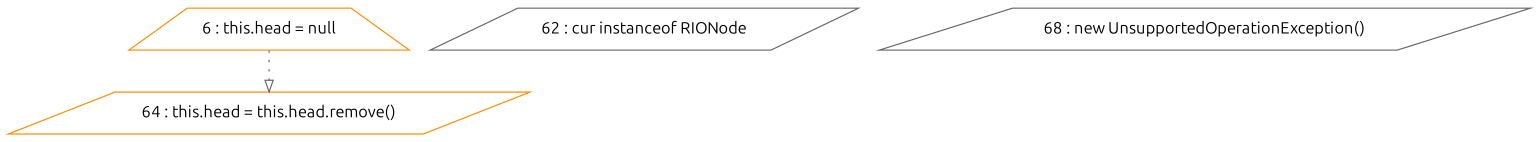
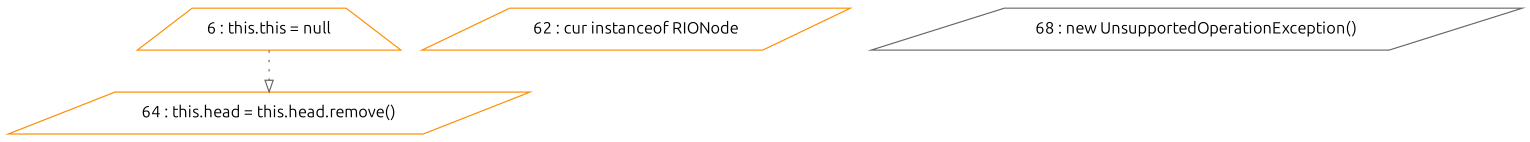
node "6 : this.head = null": label "6 : this.head = null" -> "6 : this.this = null"
node "62 : cur instanceof RIONode": color gray40 -> darkorange
